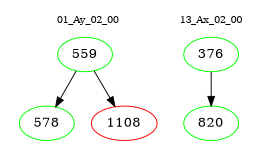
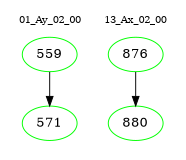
node "376": label "376" -> "876"
node "578": label "578" -> "571"
node "1108": removed
node "820": label "820" -> "880"
